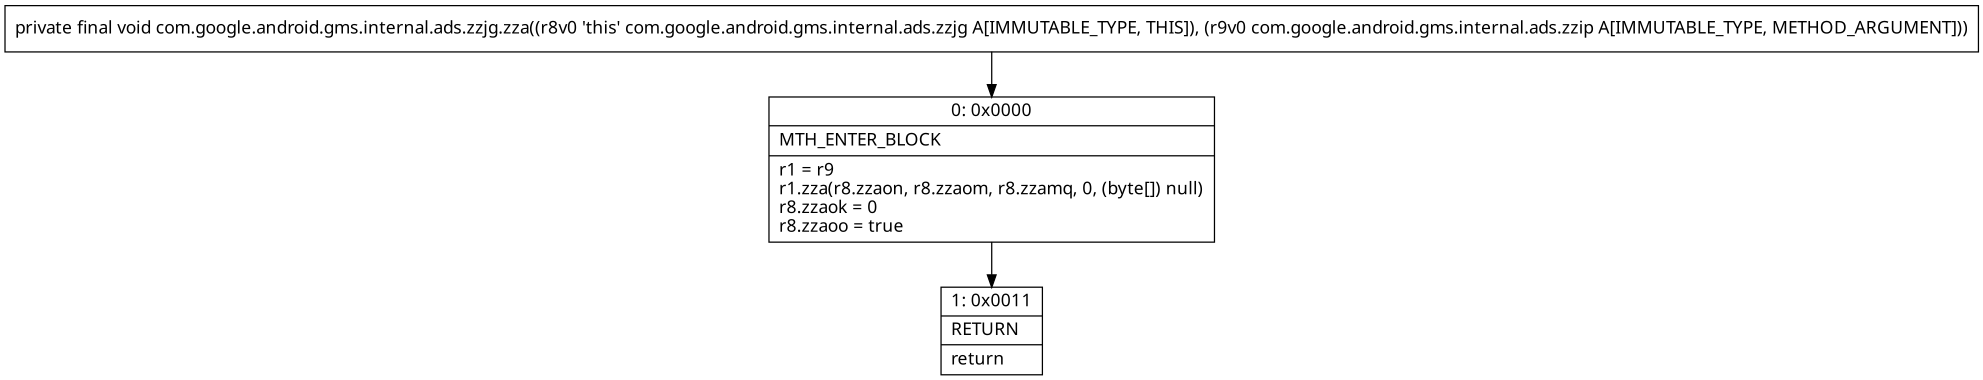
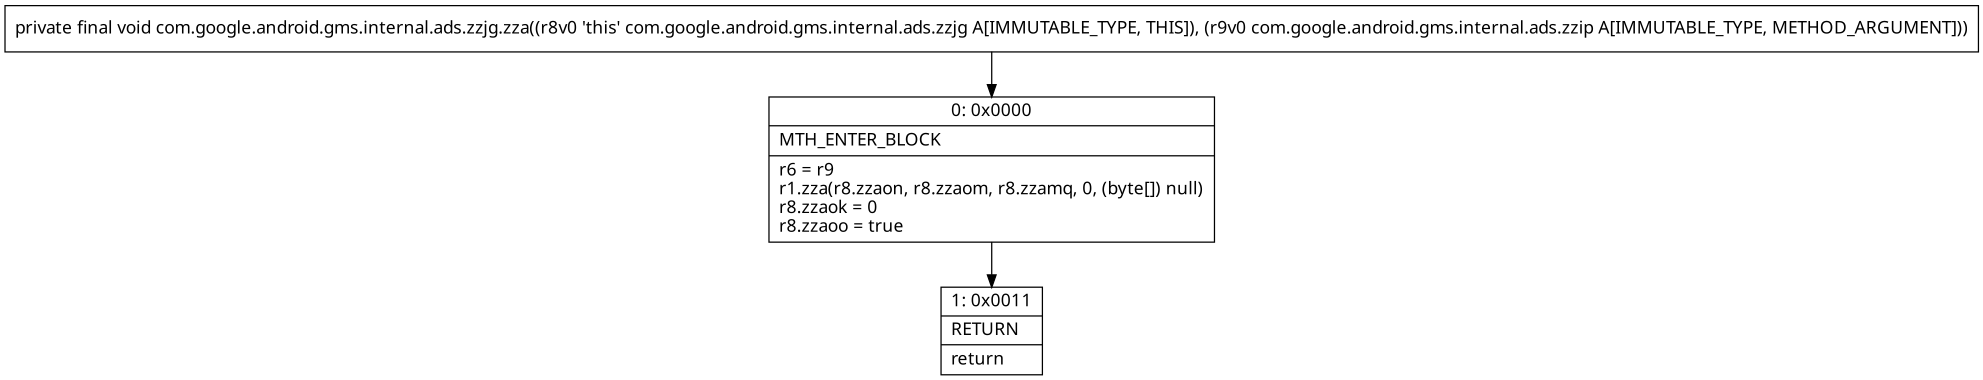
node "0: 0x0000": text "r1 = r9" -> "r6 = r9"
